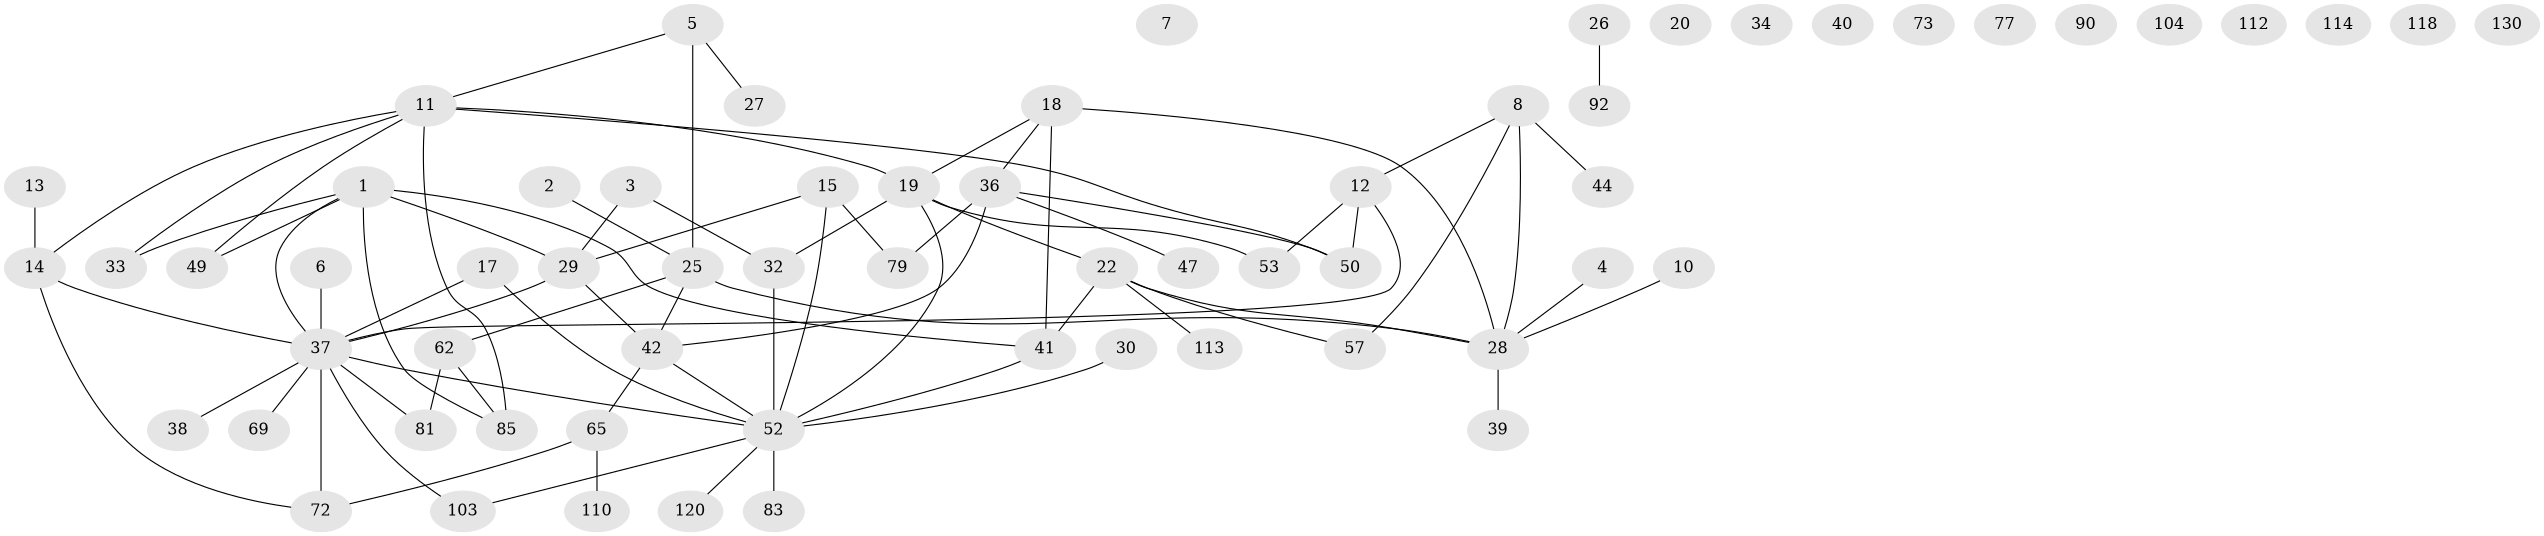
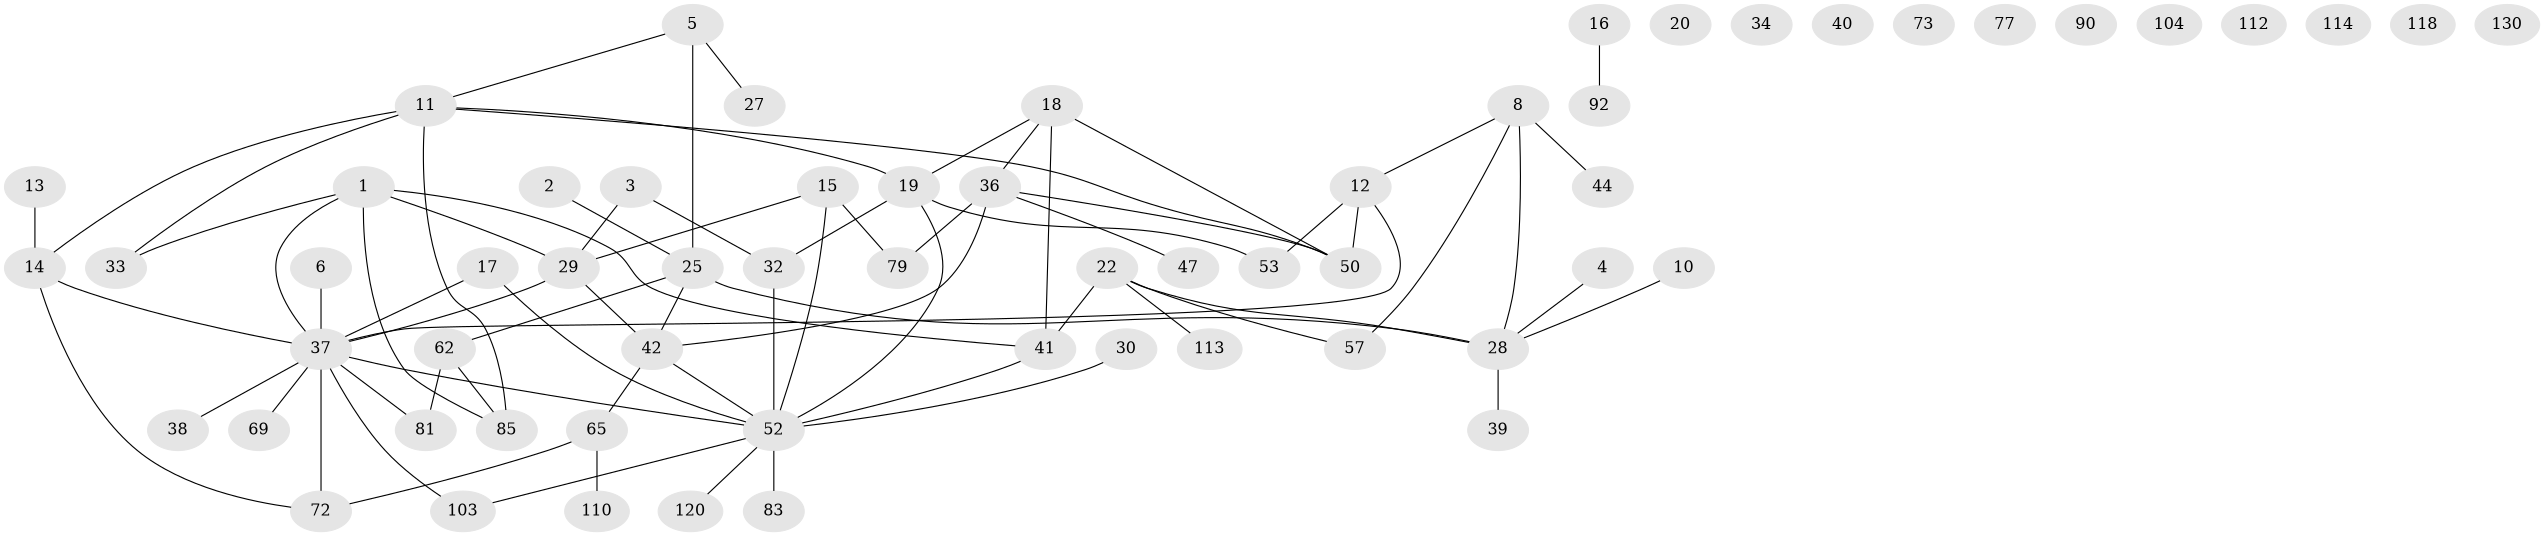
node "7": removed
node "26": label "26" -> "16"
edge "18" -- "28": now "18" -- "50"
edge "19" -- "22": removed
node "49": removed
